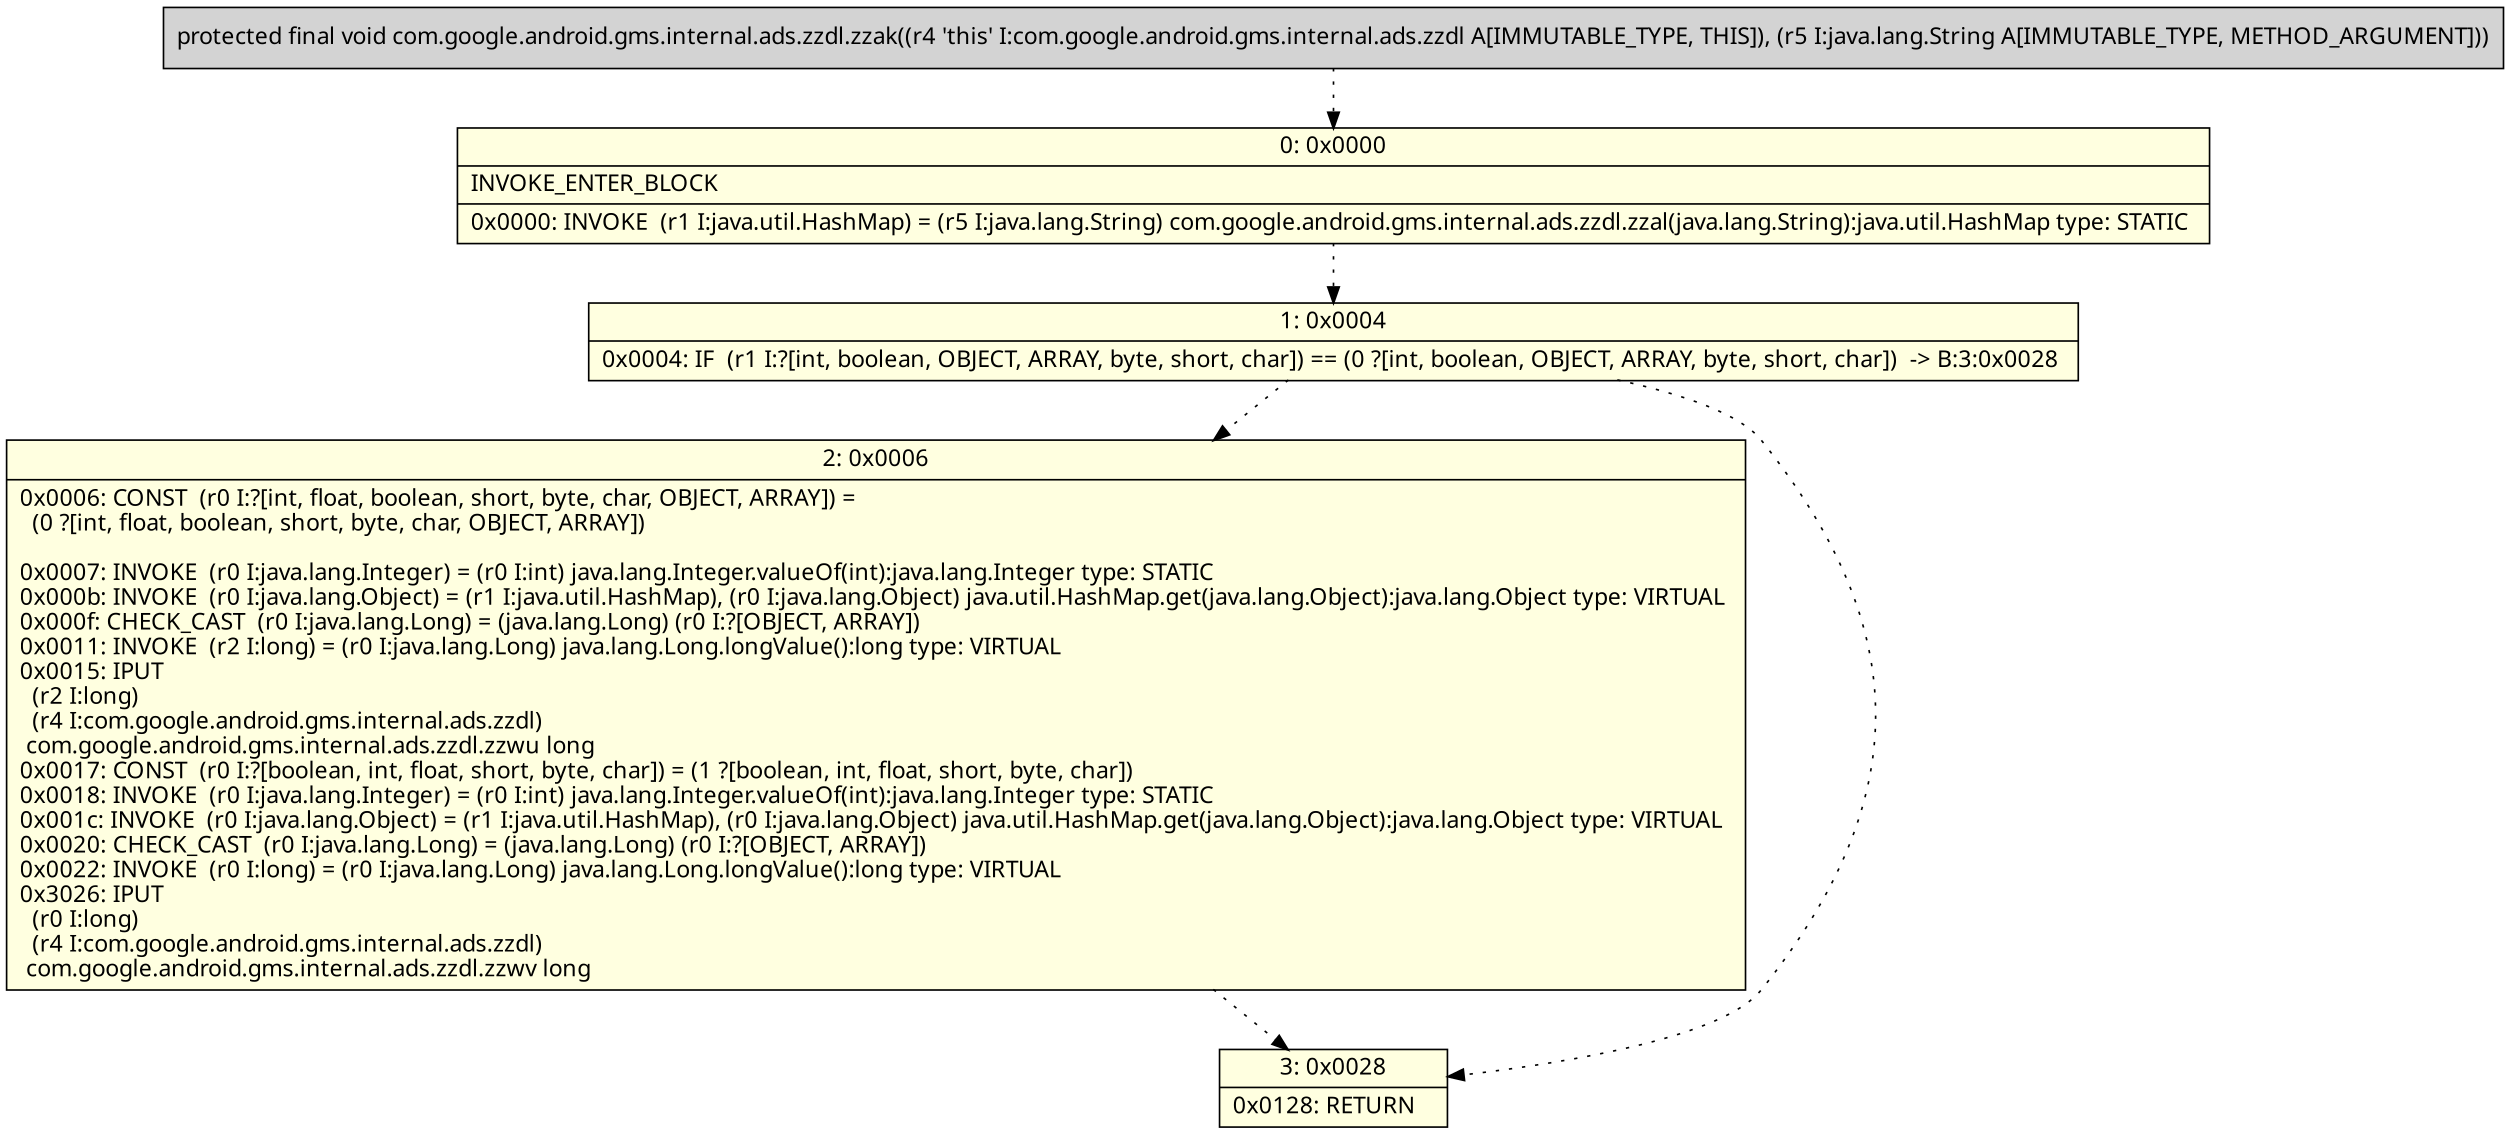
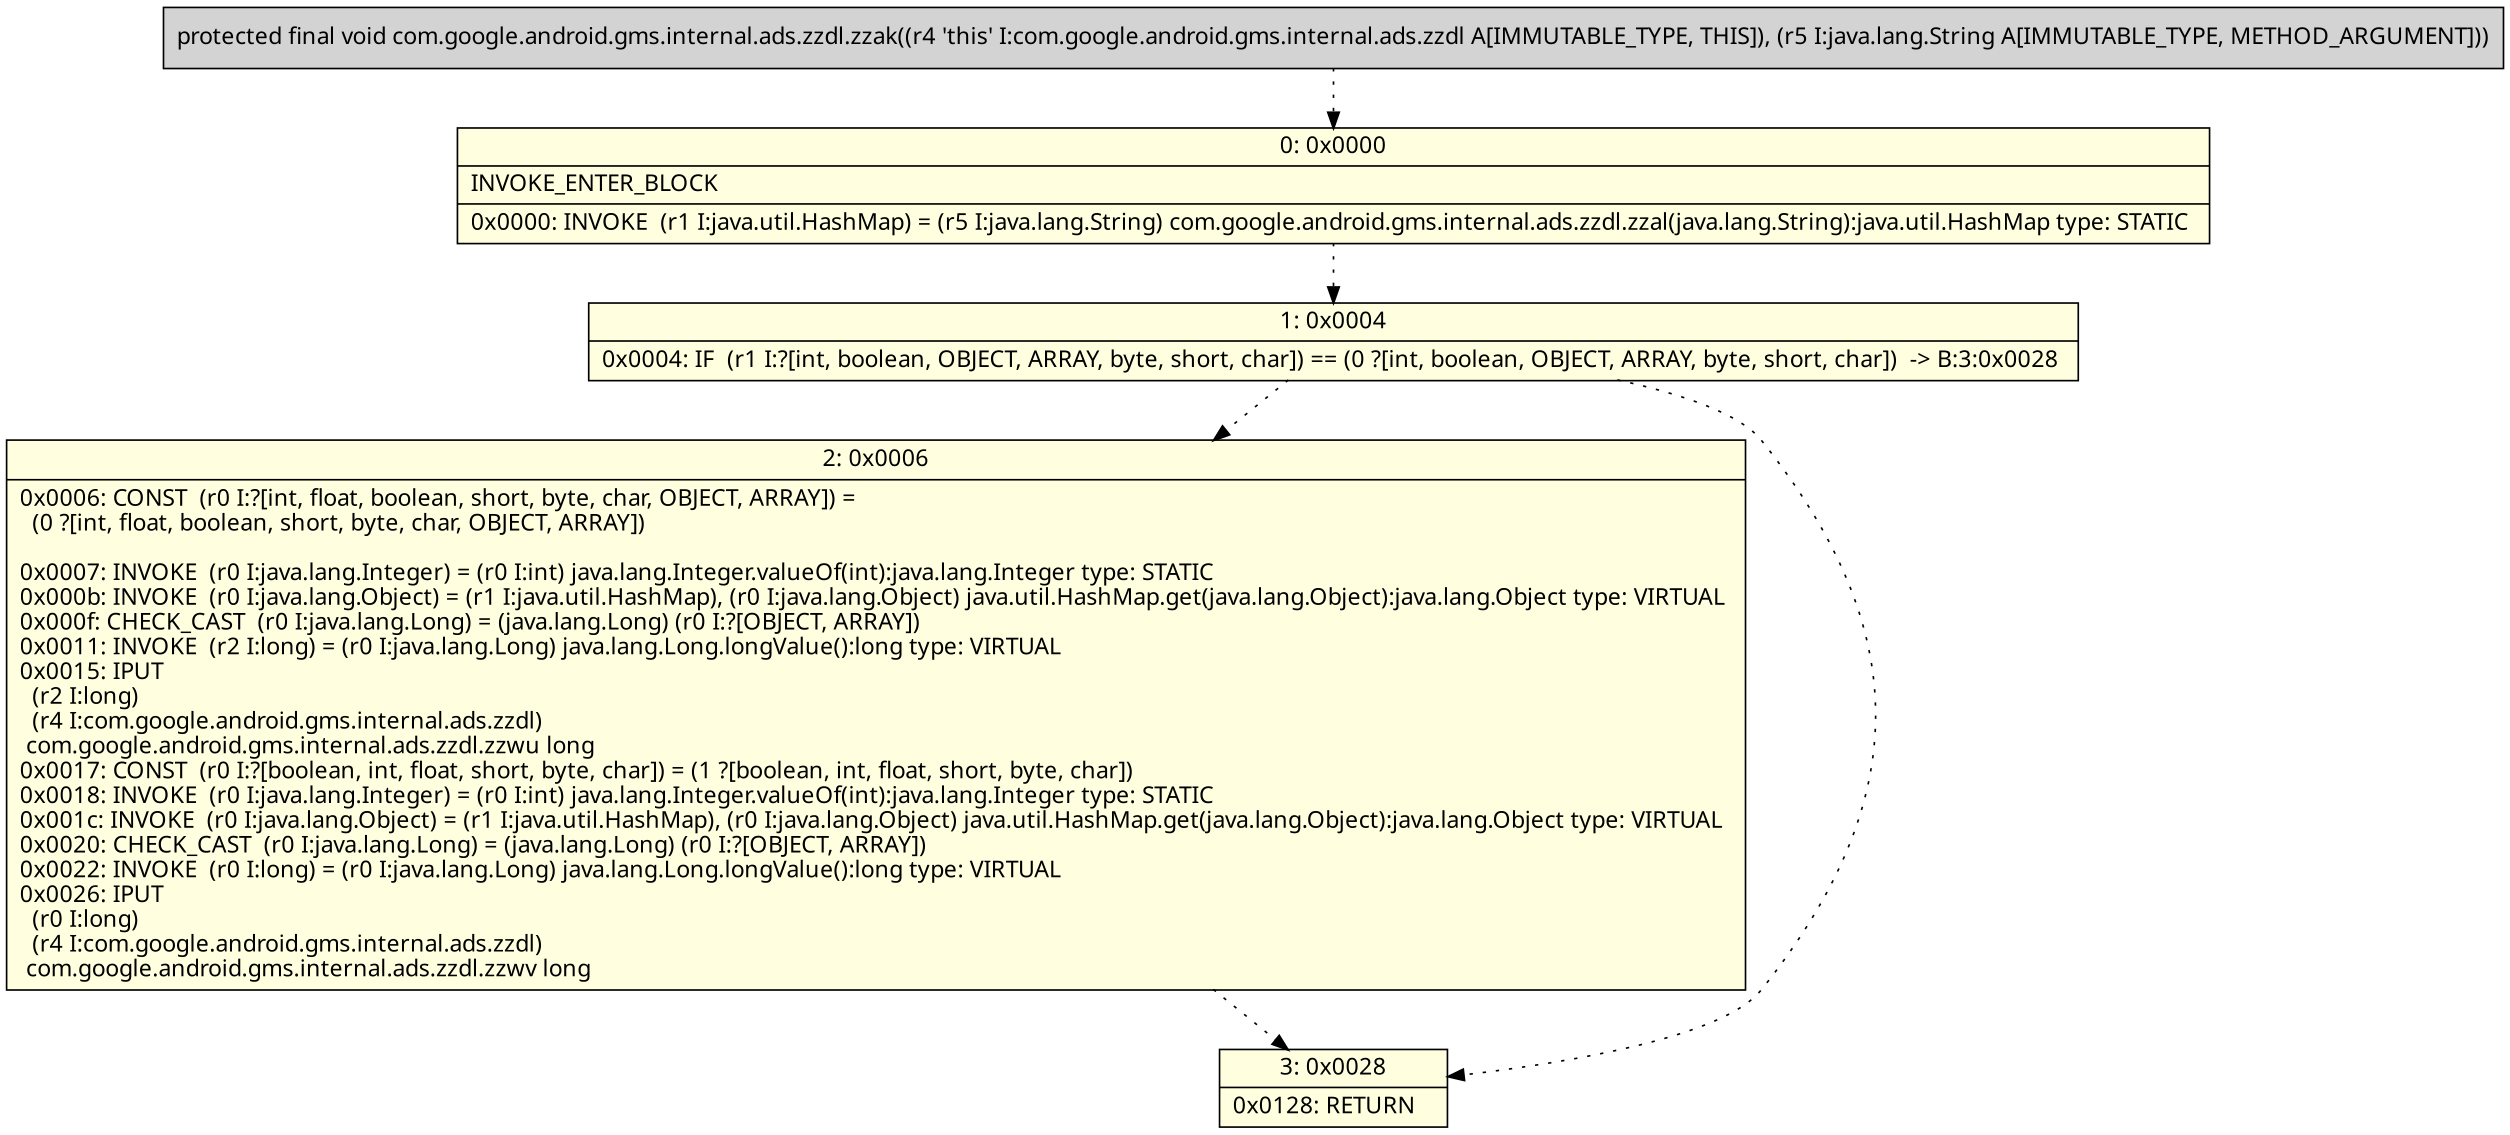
node "2: 0x0006": text "0x3026: IPUT" -> "0x0026: IPUT"
